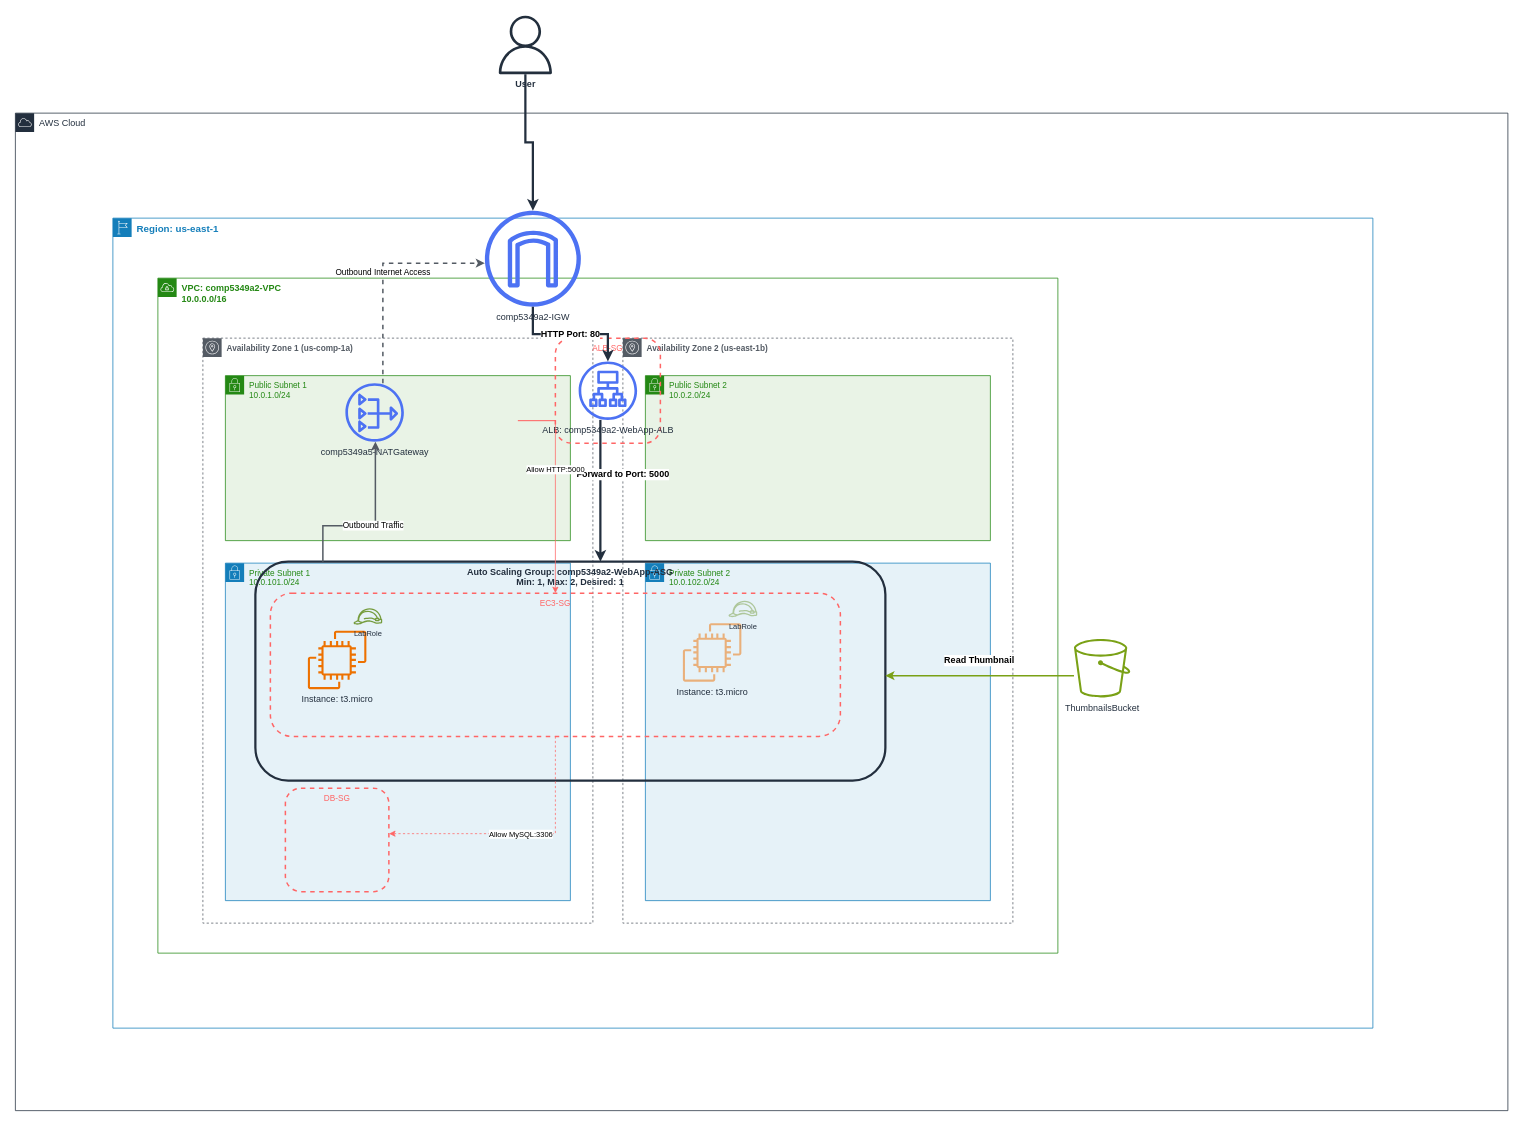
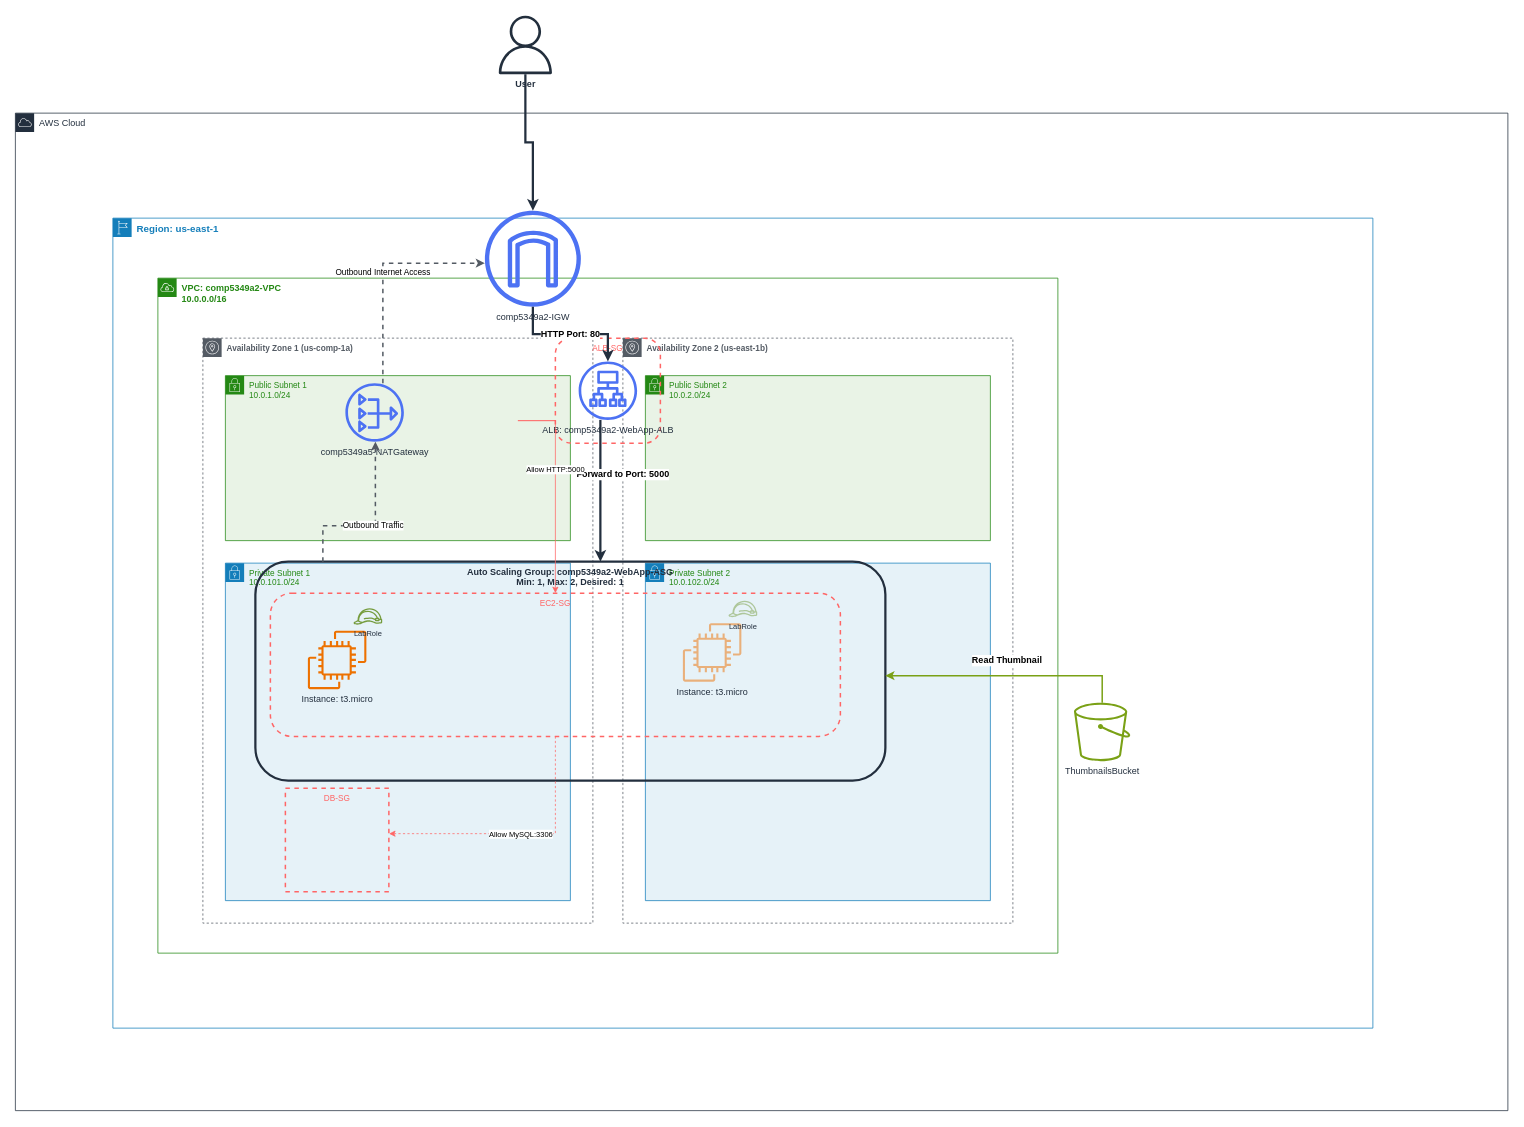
edge "Auto Scaling Group: comp5349a2-WebApp-ASG Min: 1, Max: 2, Desired: 1" -> "comp5349a5-NATGateway": style solid -> dashed
node "EC3-SG": label "EC3-SG" -> "EC2-SG"
node "ThumbnailsBucket": moved (1102, 668) -> (1102, 732)
node "DB-SG": shape rounded rectangle -> rectangle
